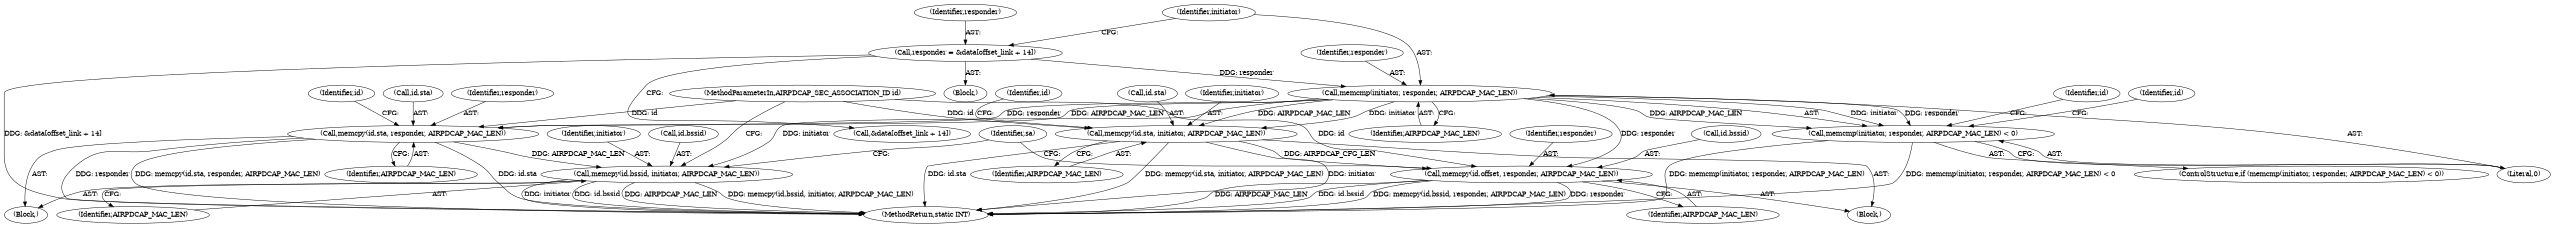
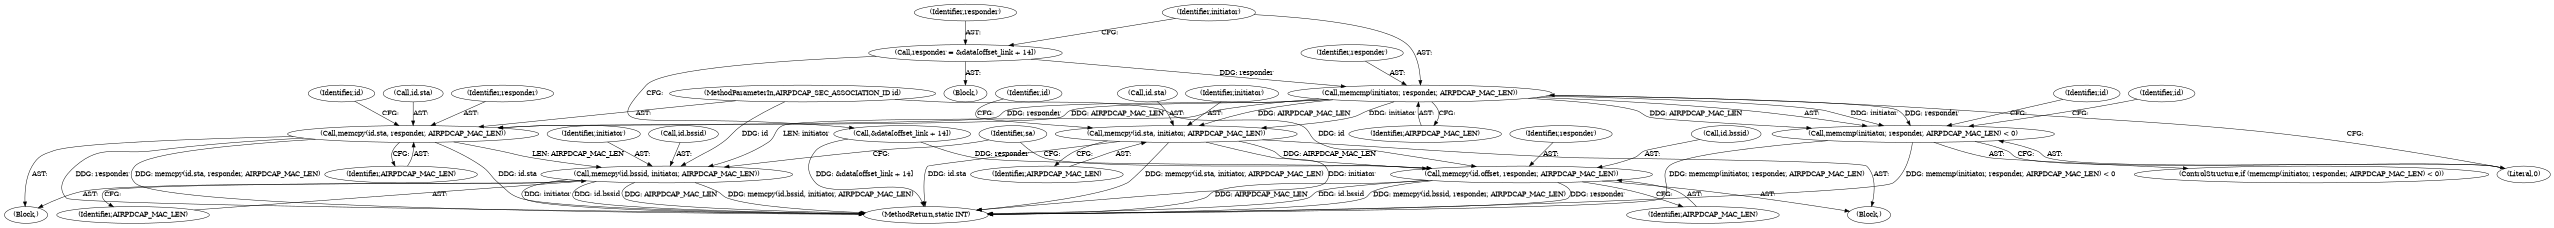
edge "(MethodParameterIn,AIRPDCAP_SEC_ASSOCIATION_ID id)" -> "(Call,memcpy(id.sta, responder, AIRPDCAP_MAC_LEN))": label "DDG: id" -> "AST: "
edge "(MethodParameterIn,AIRPDCAP_SEC_ASSOCIATION_ID id)" -> "(Call,memcpy(id.sta, initiator, AIRPDCAP_MAC_LEN))": removed, label "DDG: id"
edge "(Call,memcmp(initiator, responder, AIRPDCAP_MAC_LEN))" -> "(Call,memcpy(id.offset, responder, AIRPDCAP_MAC_LEN))": now "(Call,&data[offset_link + 14])" -> "(Call,memcpy(id.offset, responder, AIRPDCAP_MAC_LEN))"
edge "(Call,responder = &data[offset_link + 14])" -> "(MethodReturn,static INT)": now "(Call,&data[offset_link + 14])" -> "(MethodReturn,static INT)"
edge "(MethodParameterIn,AIRPDCAP_SEC_ASSOCIATION_ID id)" -> "(Call,memcpy(id.bssid, initiator, AIRPDCAP_MAC_LEN))": label "CFG: " -> "DDG: id"
edge "(Call,memcmp(initiator, responder, AIRPDCAP_MAC_LEN))" -> "(Call,memcpy(id.bssid, initiator, AIRPDCAP_MAC_LEN))": label "DDG: initiator" -> "LEN: initiator"
edge "(Literal,0)" -> "(Call,memcmp(initiator, responder, AIRPDCAP_MAC_LEN))": label "AST: " -> "CFG: "
edge "(Call,memcpy(id.sta, responder, AIRPDCAP_MAC_LEN))" -> "(Call,memcpy(id.bssid, initiator, AIRPDCAP_MAC_LEN))": label "DDG: AIRPDCAP_MAC_LEN" -> "LEN: AIRPDCAP_MAC_LEN"
edge "(Call,memcpy(id.sta, initiator, AIRPDCAP_MAC_LEN))" -> "(Call,memcpy(id.offset, responder, AIRPDCAP_MAC_LEN))": label "DDG: AIRPDCAP_CFG_LEN" -> "DDG: AIRPDCAP_MAC_LEN"
